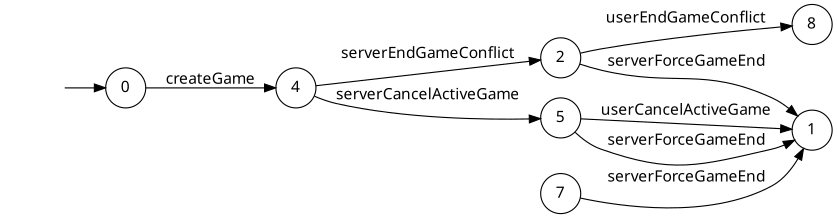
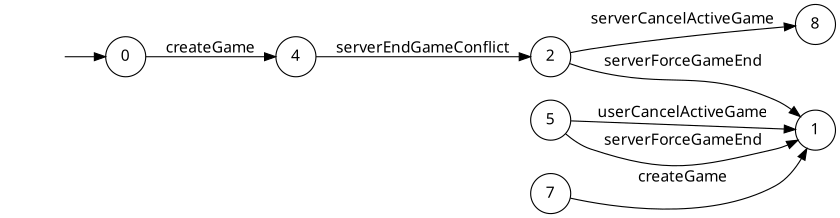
edge "2" -> "8": label "userEndGameConflict" -> "serverCancelActiveGame"
edge "4" -> "5": removed, label "serverCancelActiveGame"
edge "7" -> "1": label "serverForceGameEnd" -> "createGame"
